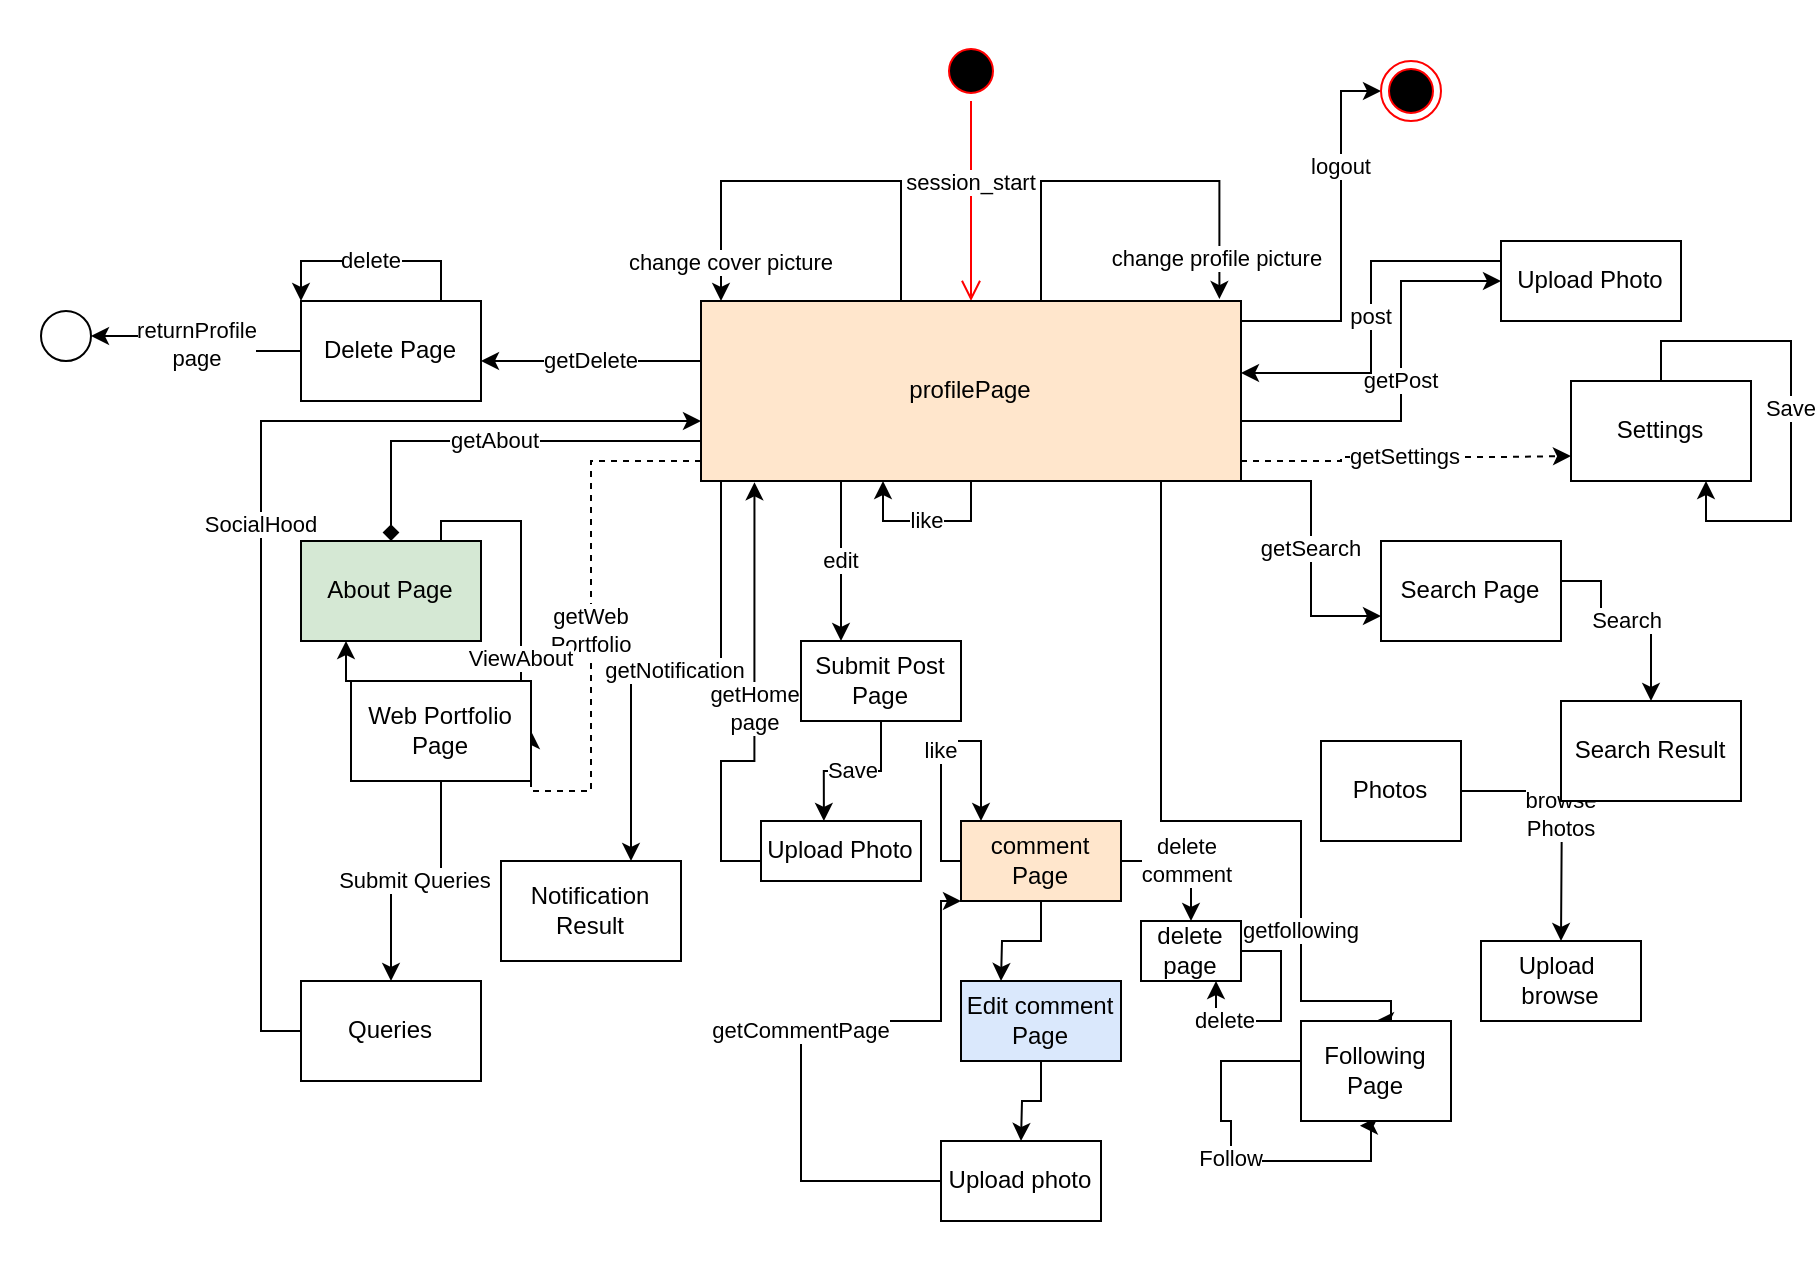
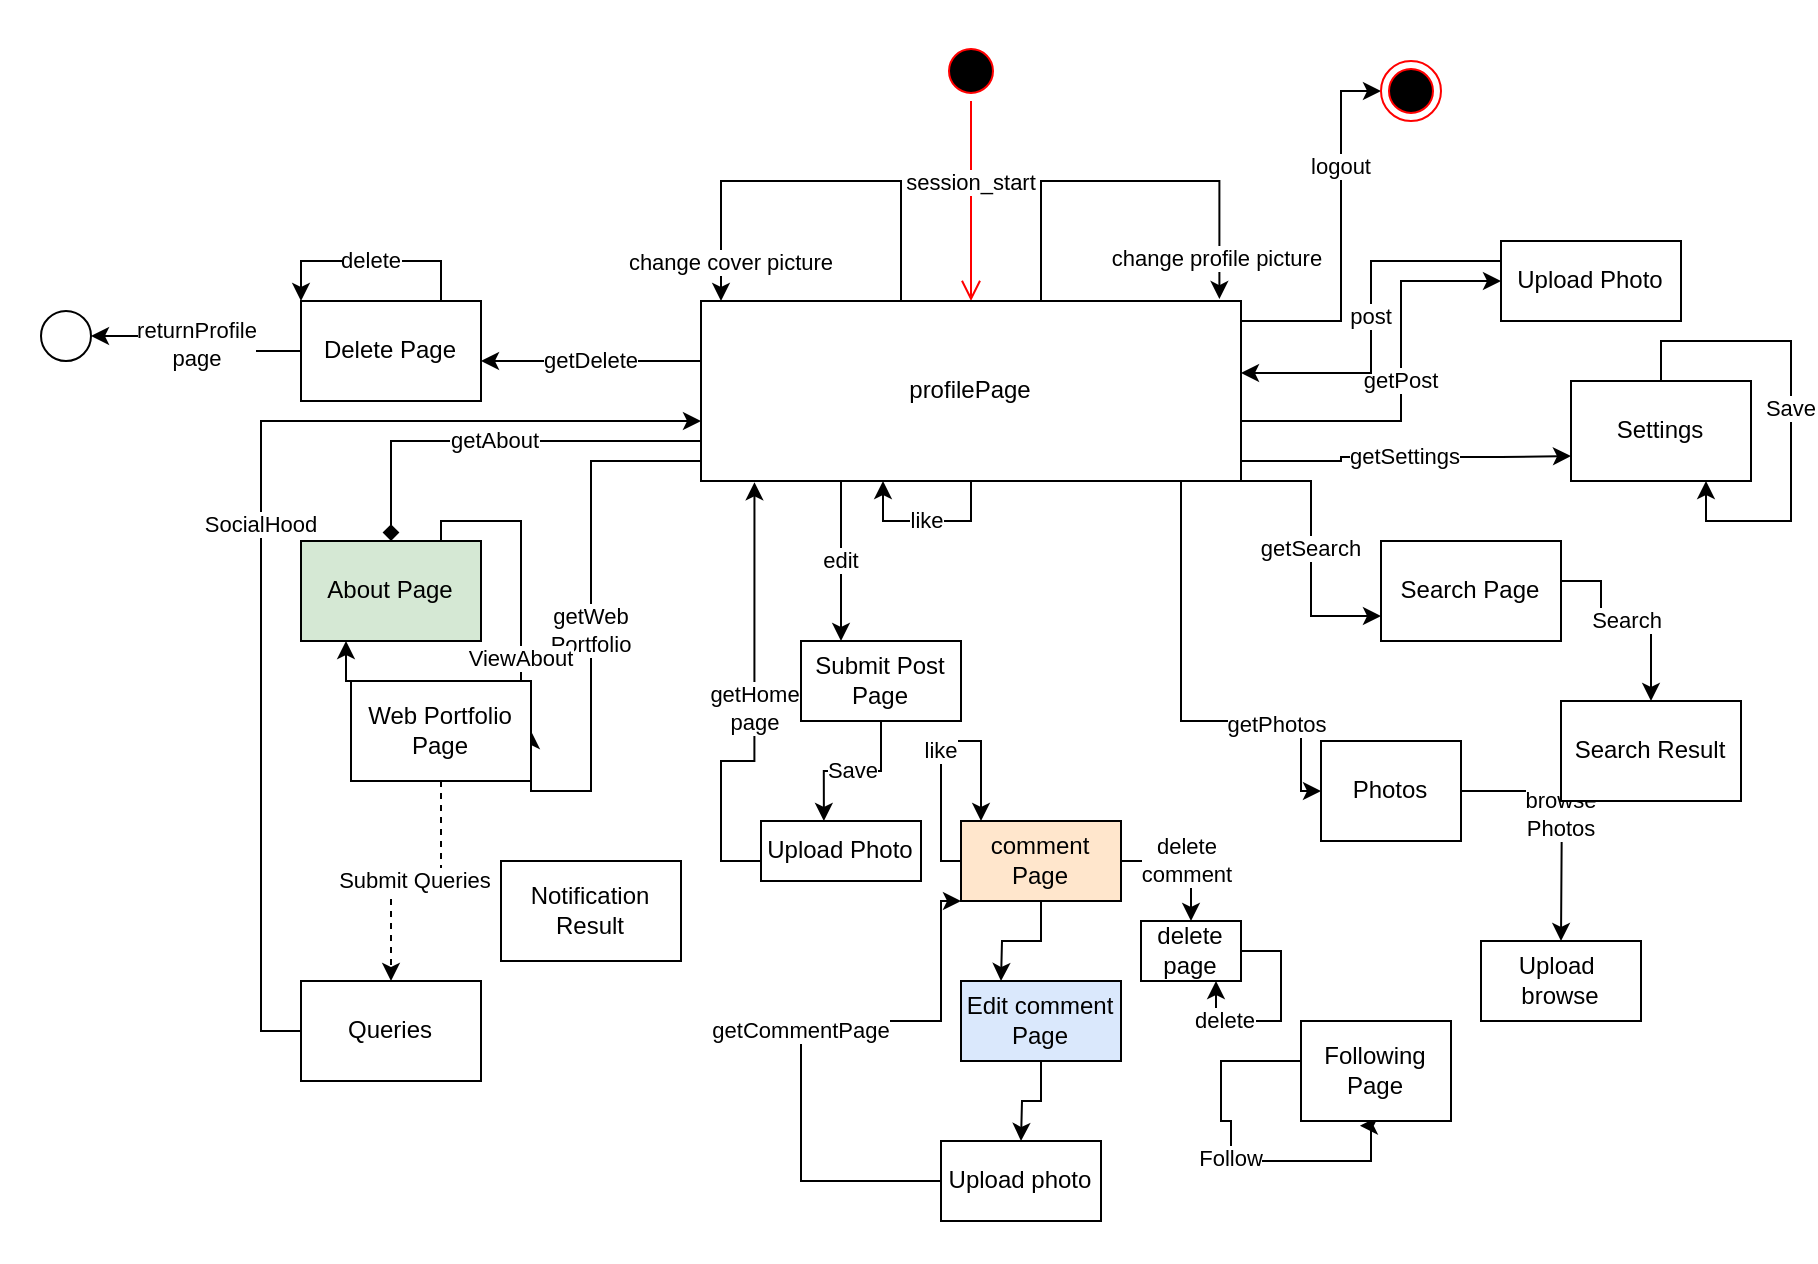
node "profilePage": fillcolor #ffe6cc -> #ffffff
edge "profilePage" -> "Settings": style dashed -> solid
edge "profilePage" -> "Web Portfolio Page": style dashed -> solid
edge "profilePage" -> "Notification Result": removed, label "getNotification"
edge "profilePage" -> "Photos": added, label "getPhotos"
edge "profilePage" -> "Following Page": removed, label "getfollowing"
edge "Web Portfolio Page" -> "Queries": style solid -> dashed
